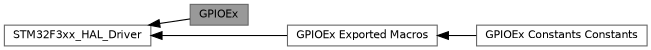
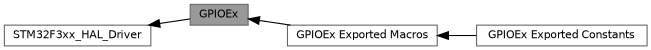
edge "GPIOEx Exported Macros" -> "STM32F3xx_HAL_Driver": now "GPIOEx Exported Macros" -> "GPIOEx"
node "GPIOEx Constants Constants": label "GPIOEx Constants Constants" -> "GPIOEx Exported Constants"
